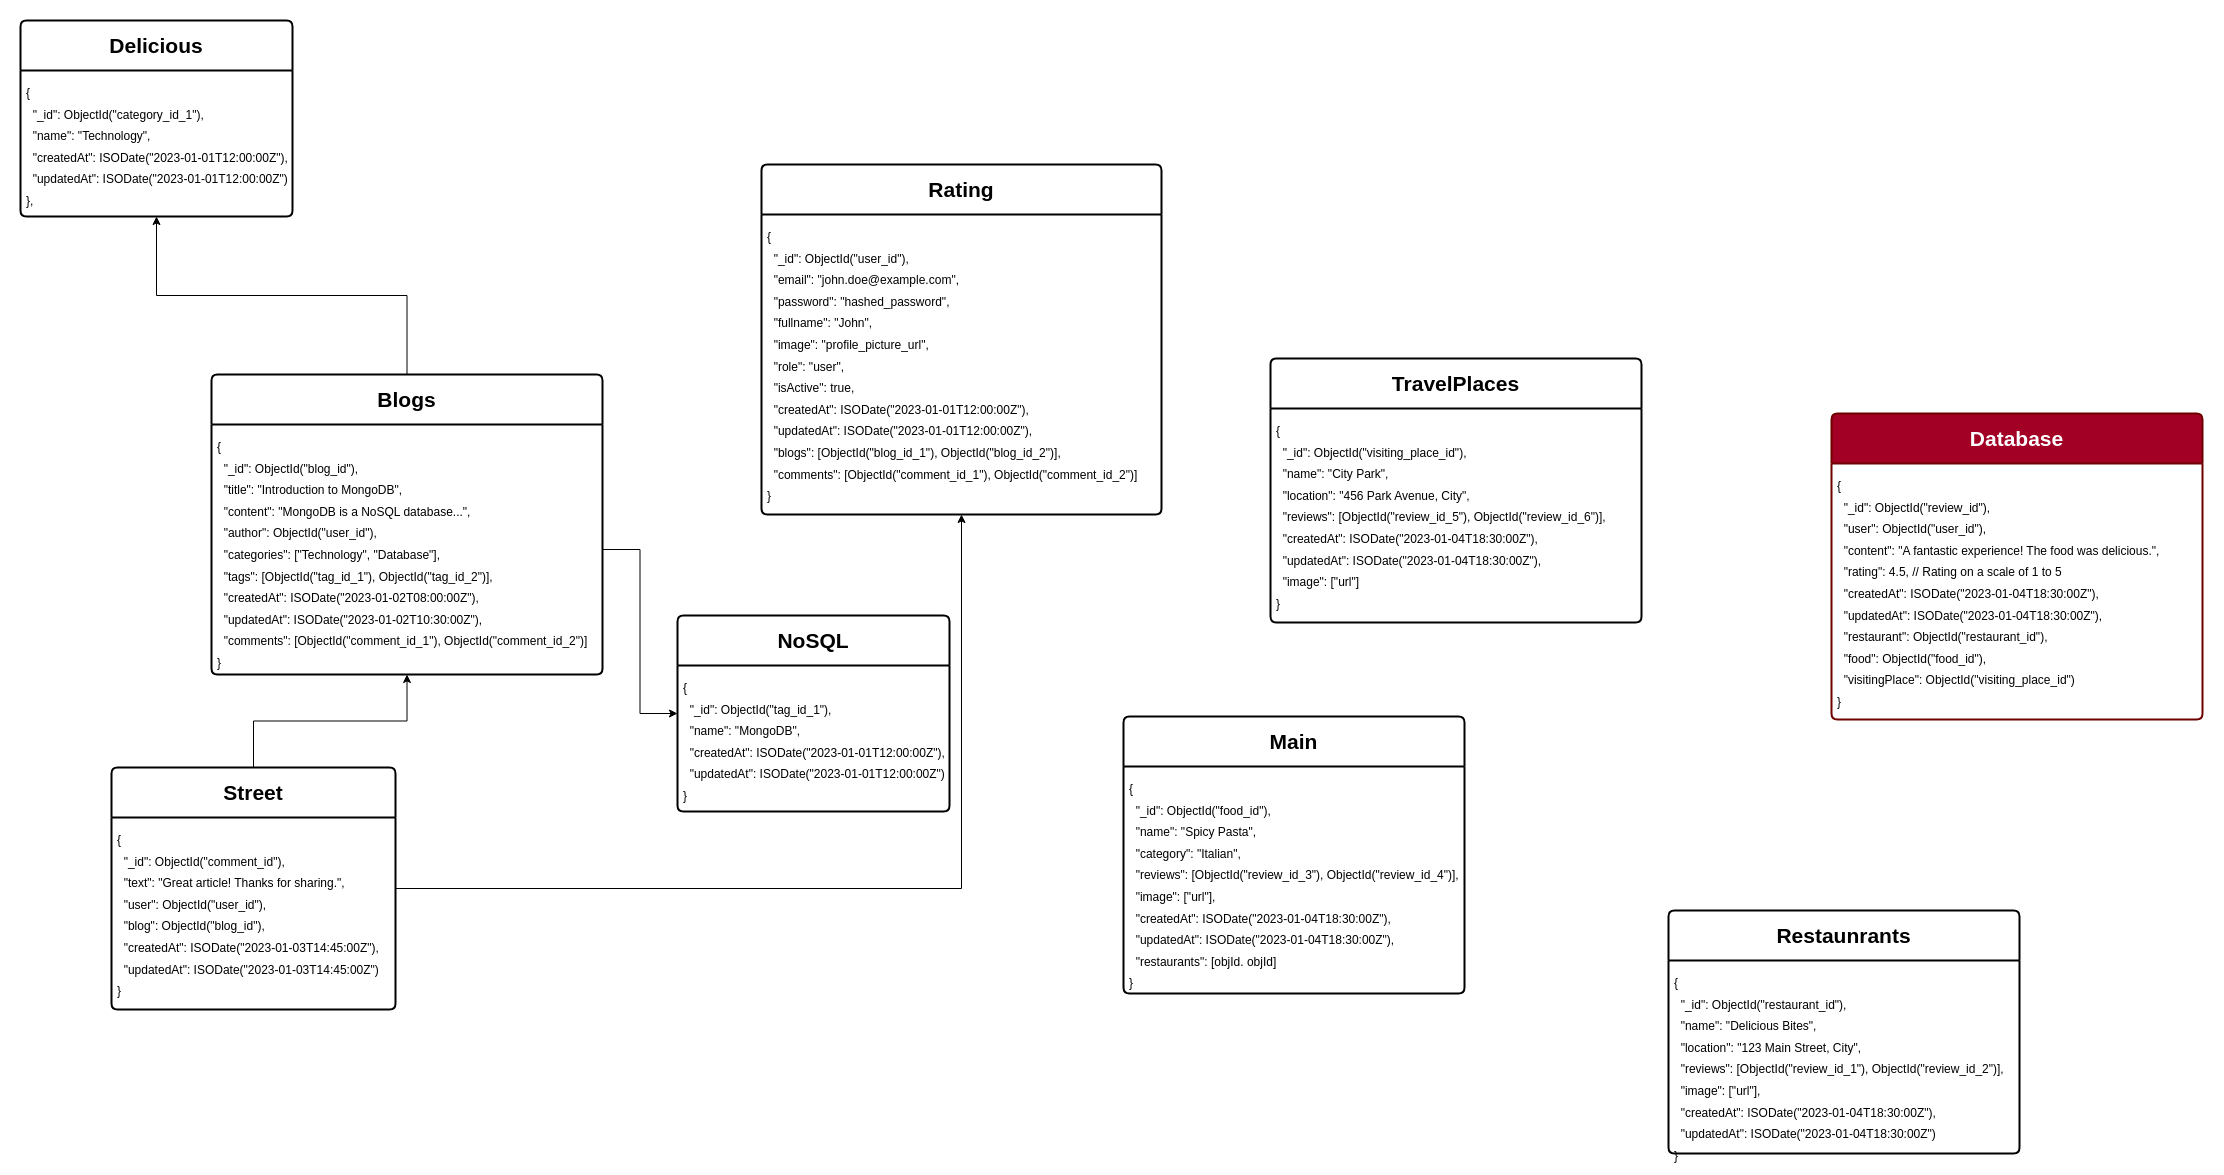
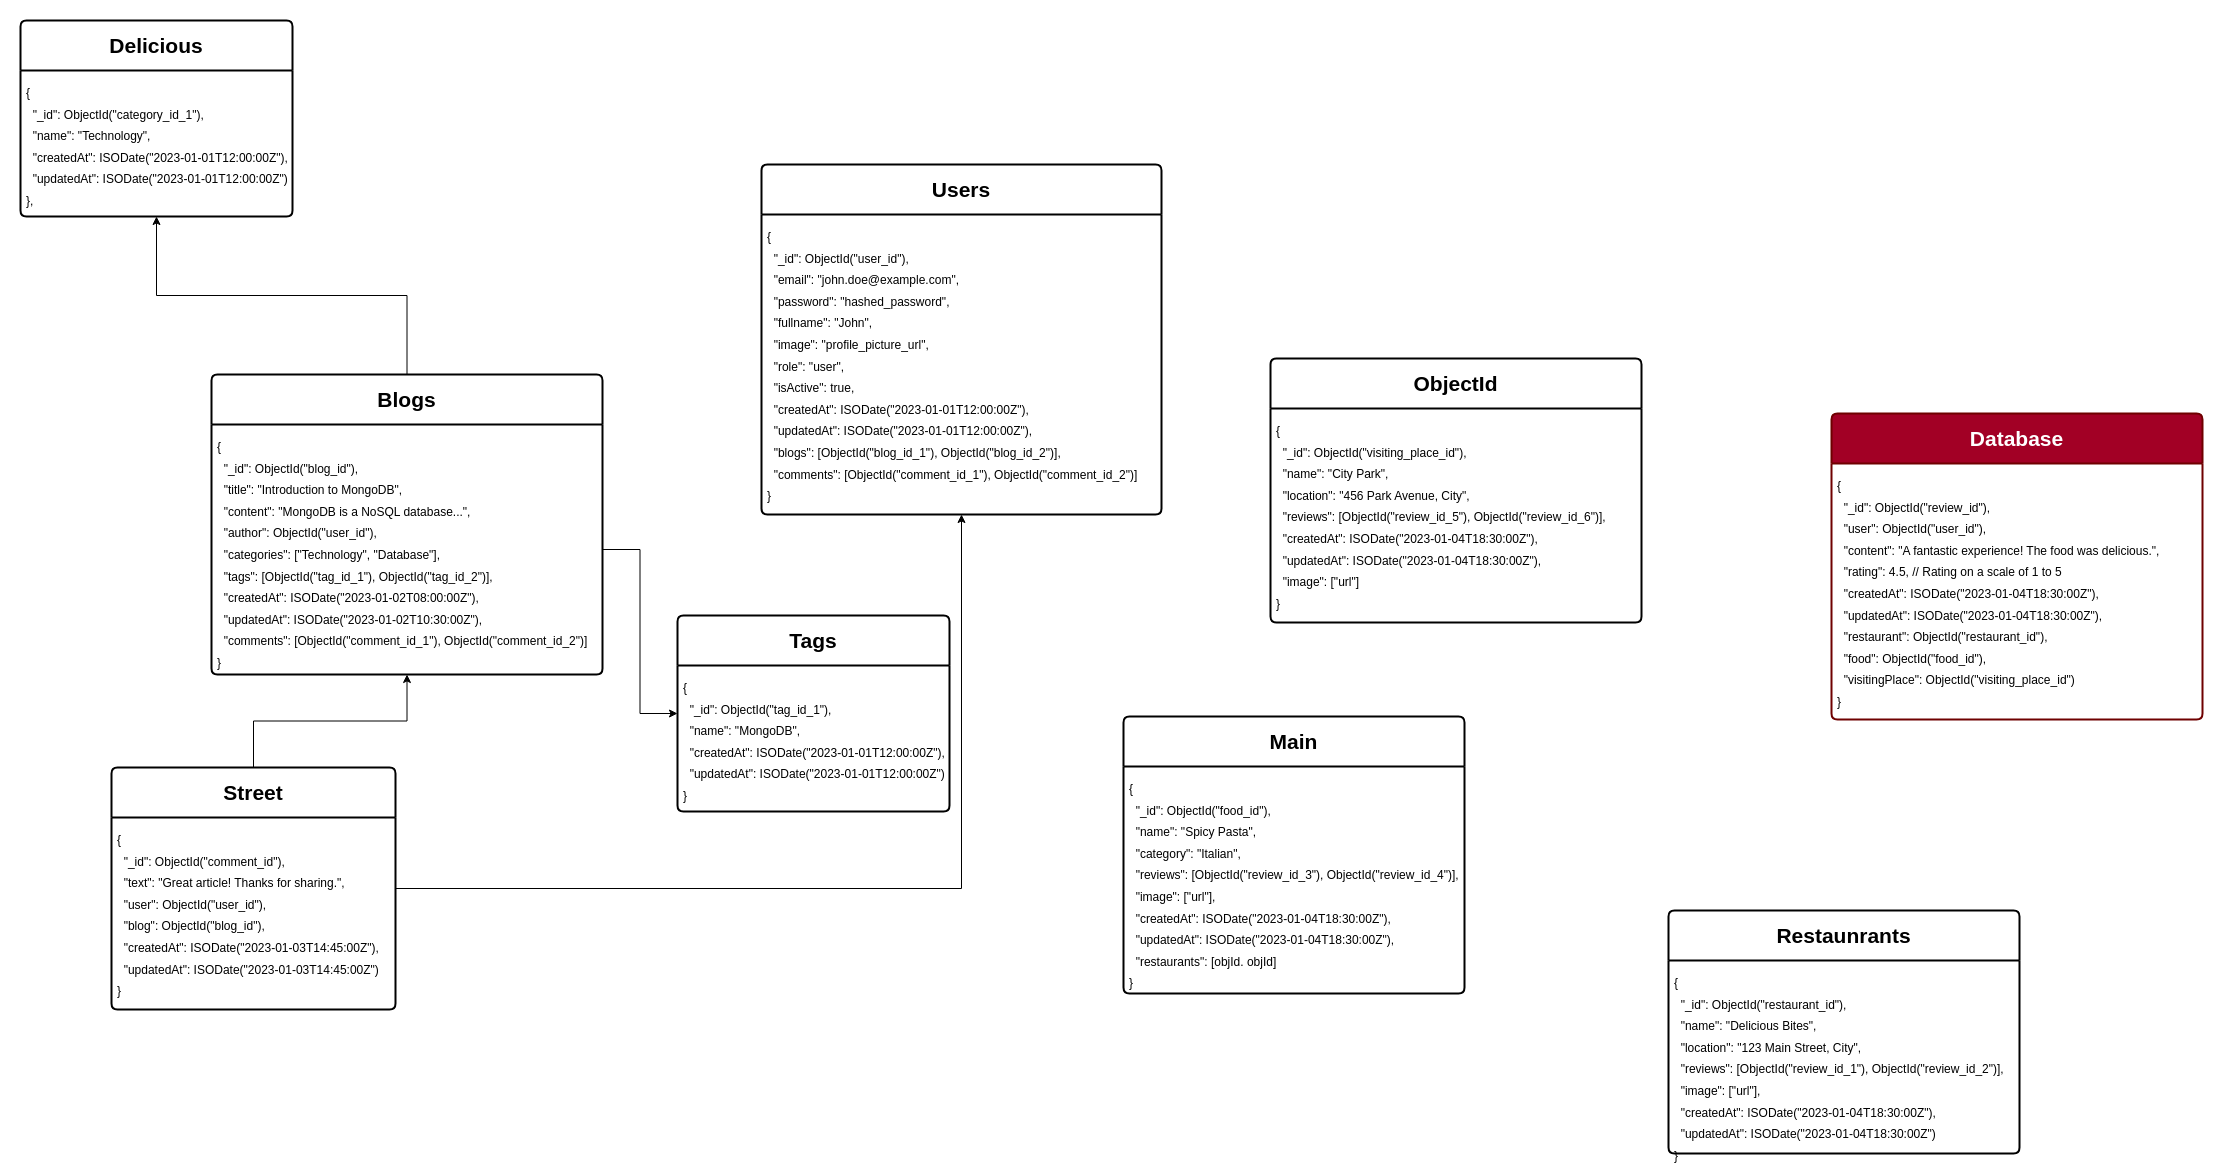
node "Rating": label "Rating" -> "Users"
node "TravelPlaces": label "TravelPlaces" -> "ObjectId"
node "NoSQL": label "NoSQL" -> "Tags"
